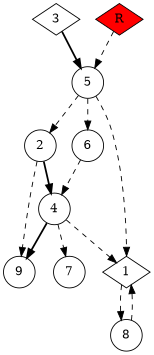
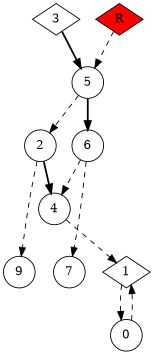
edge "5" -> "6": style dashed -> bold
edge "5" -> "1": removed
edge "4" -> "7": now "6" -> "7"
edge "4" -> "9": removed
node "8": label "8" -> "0"
